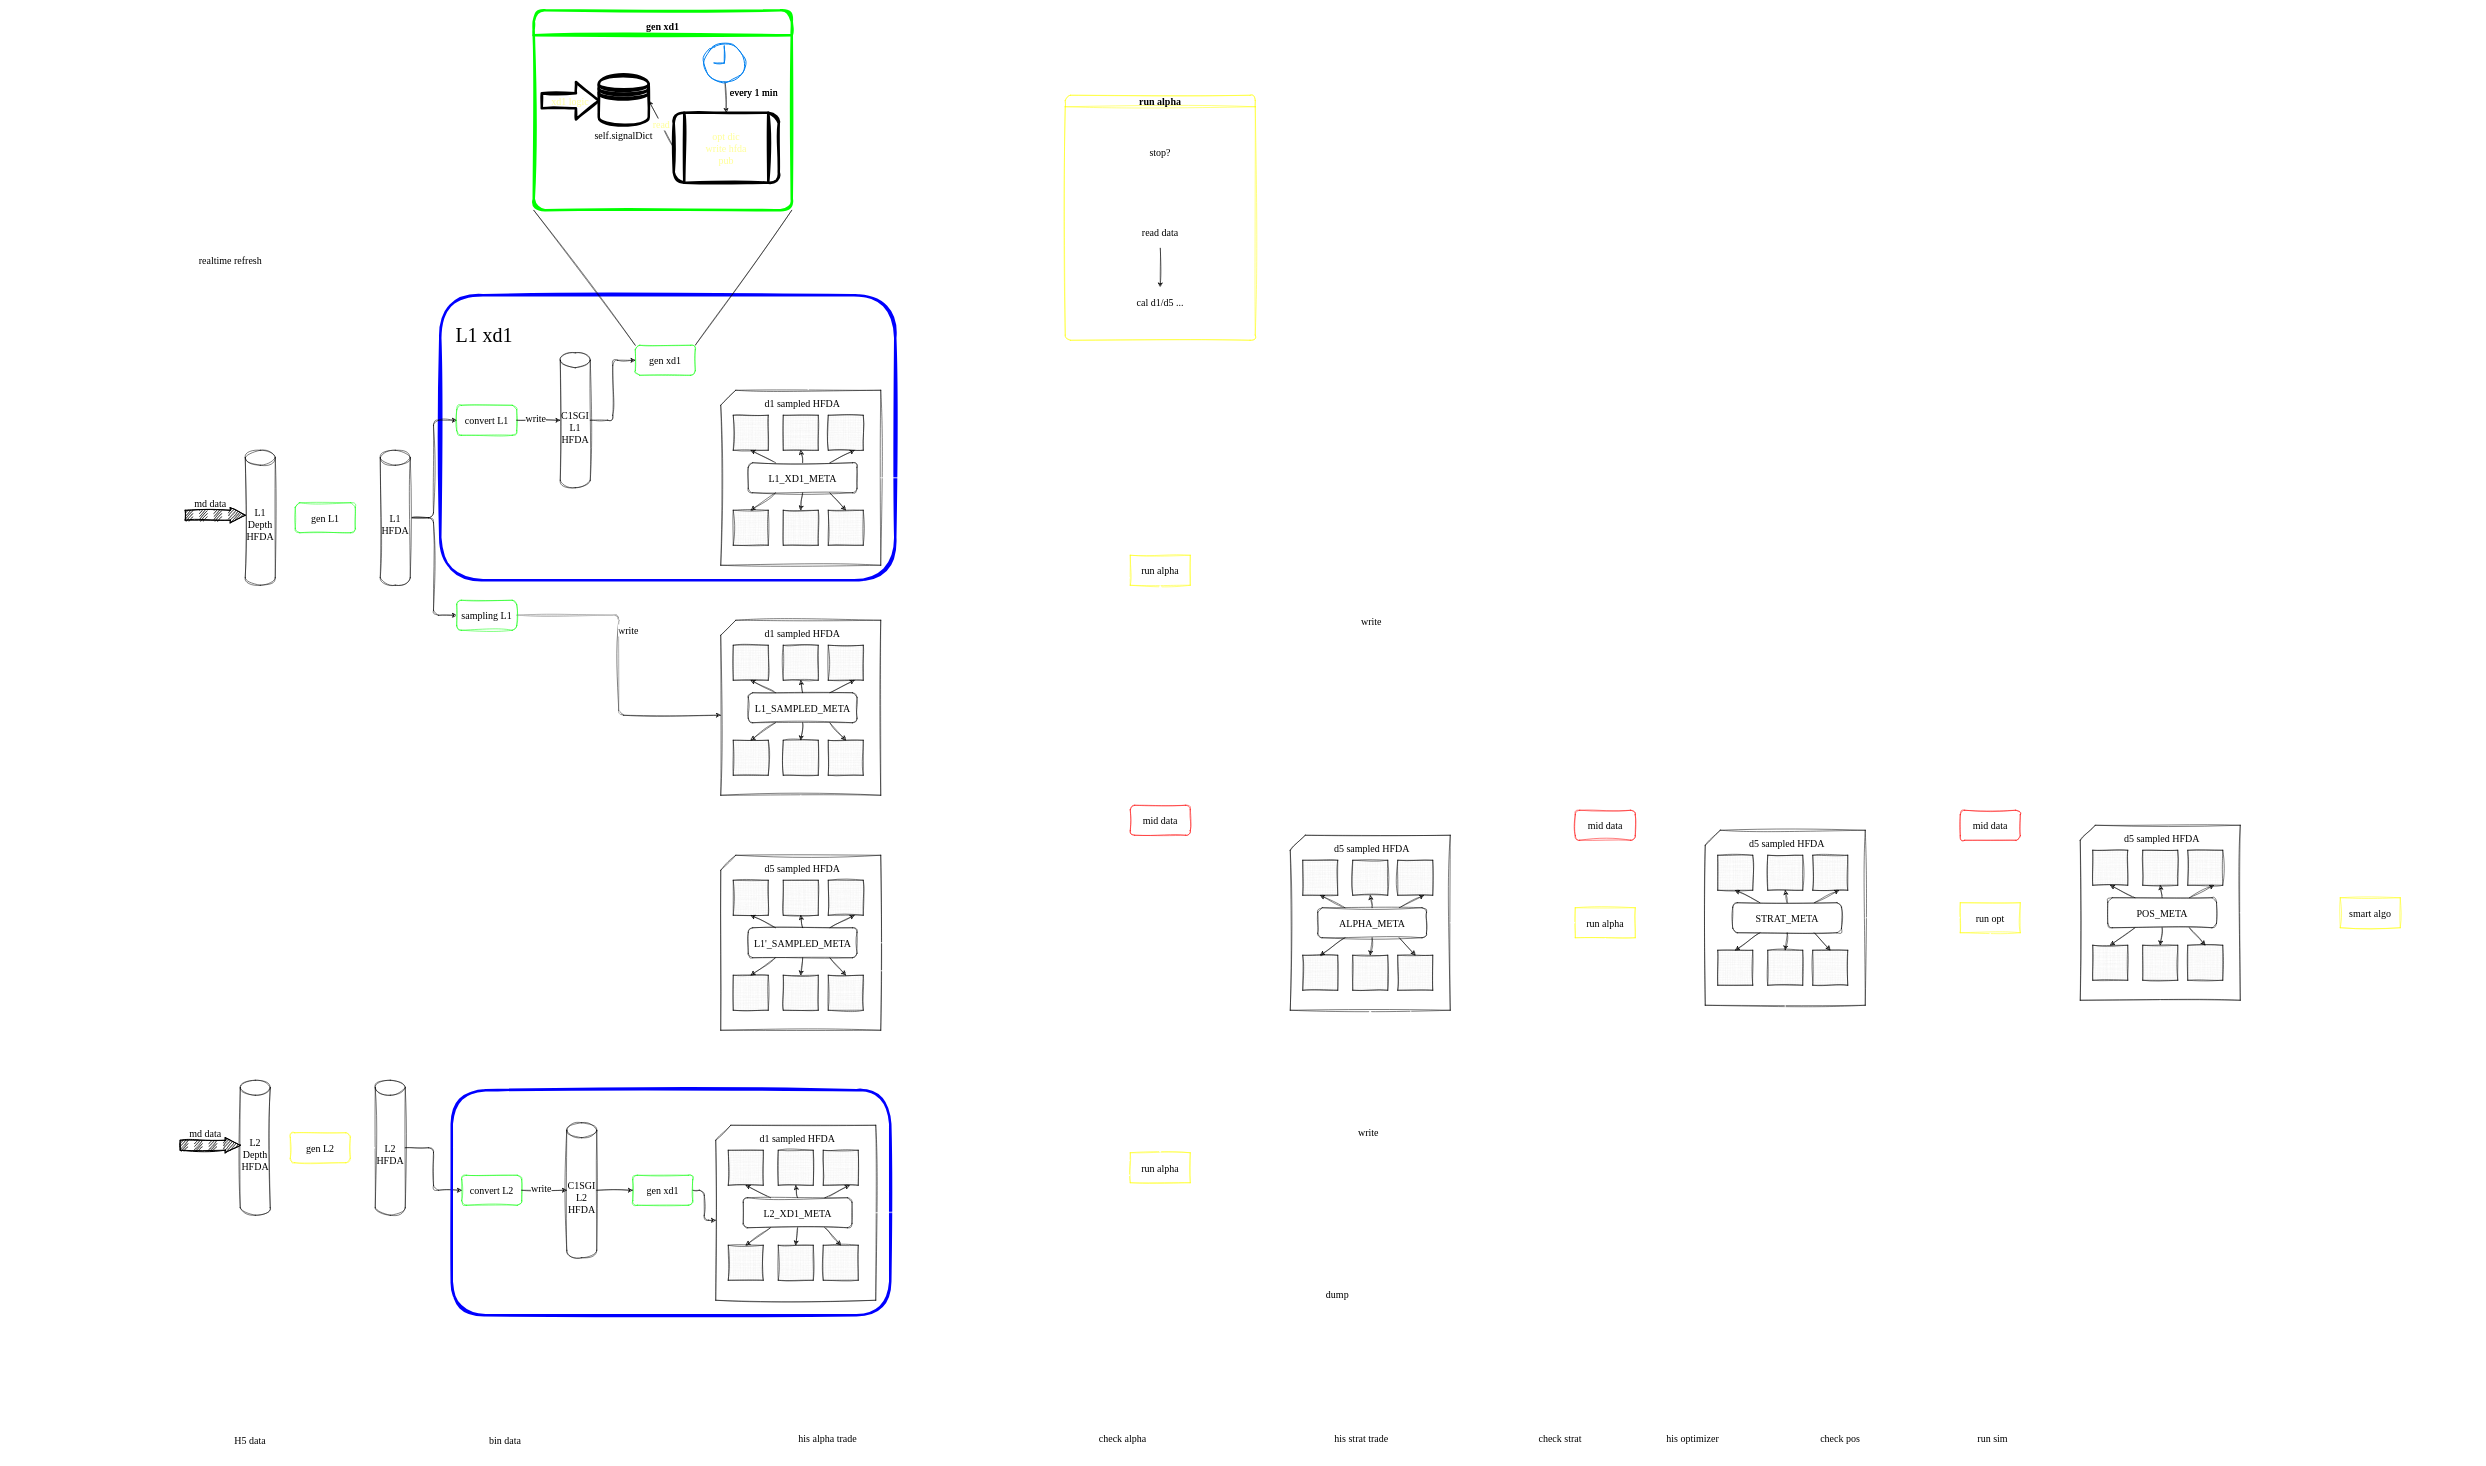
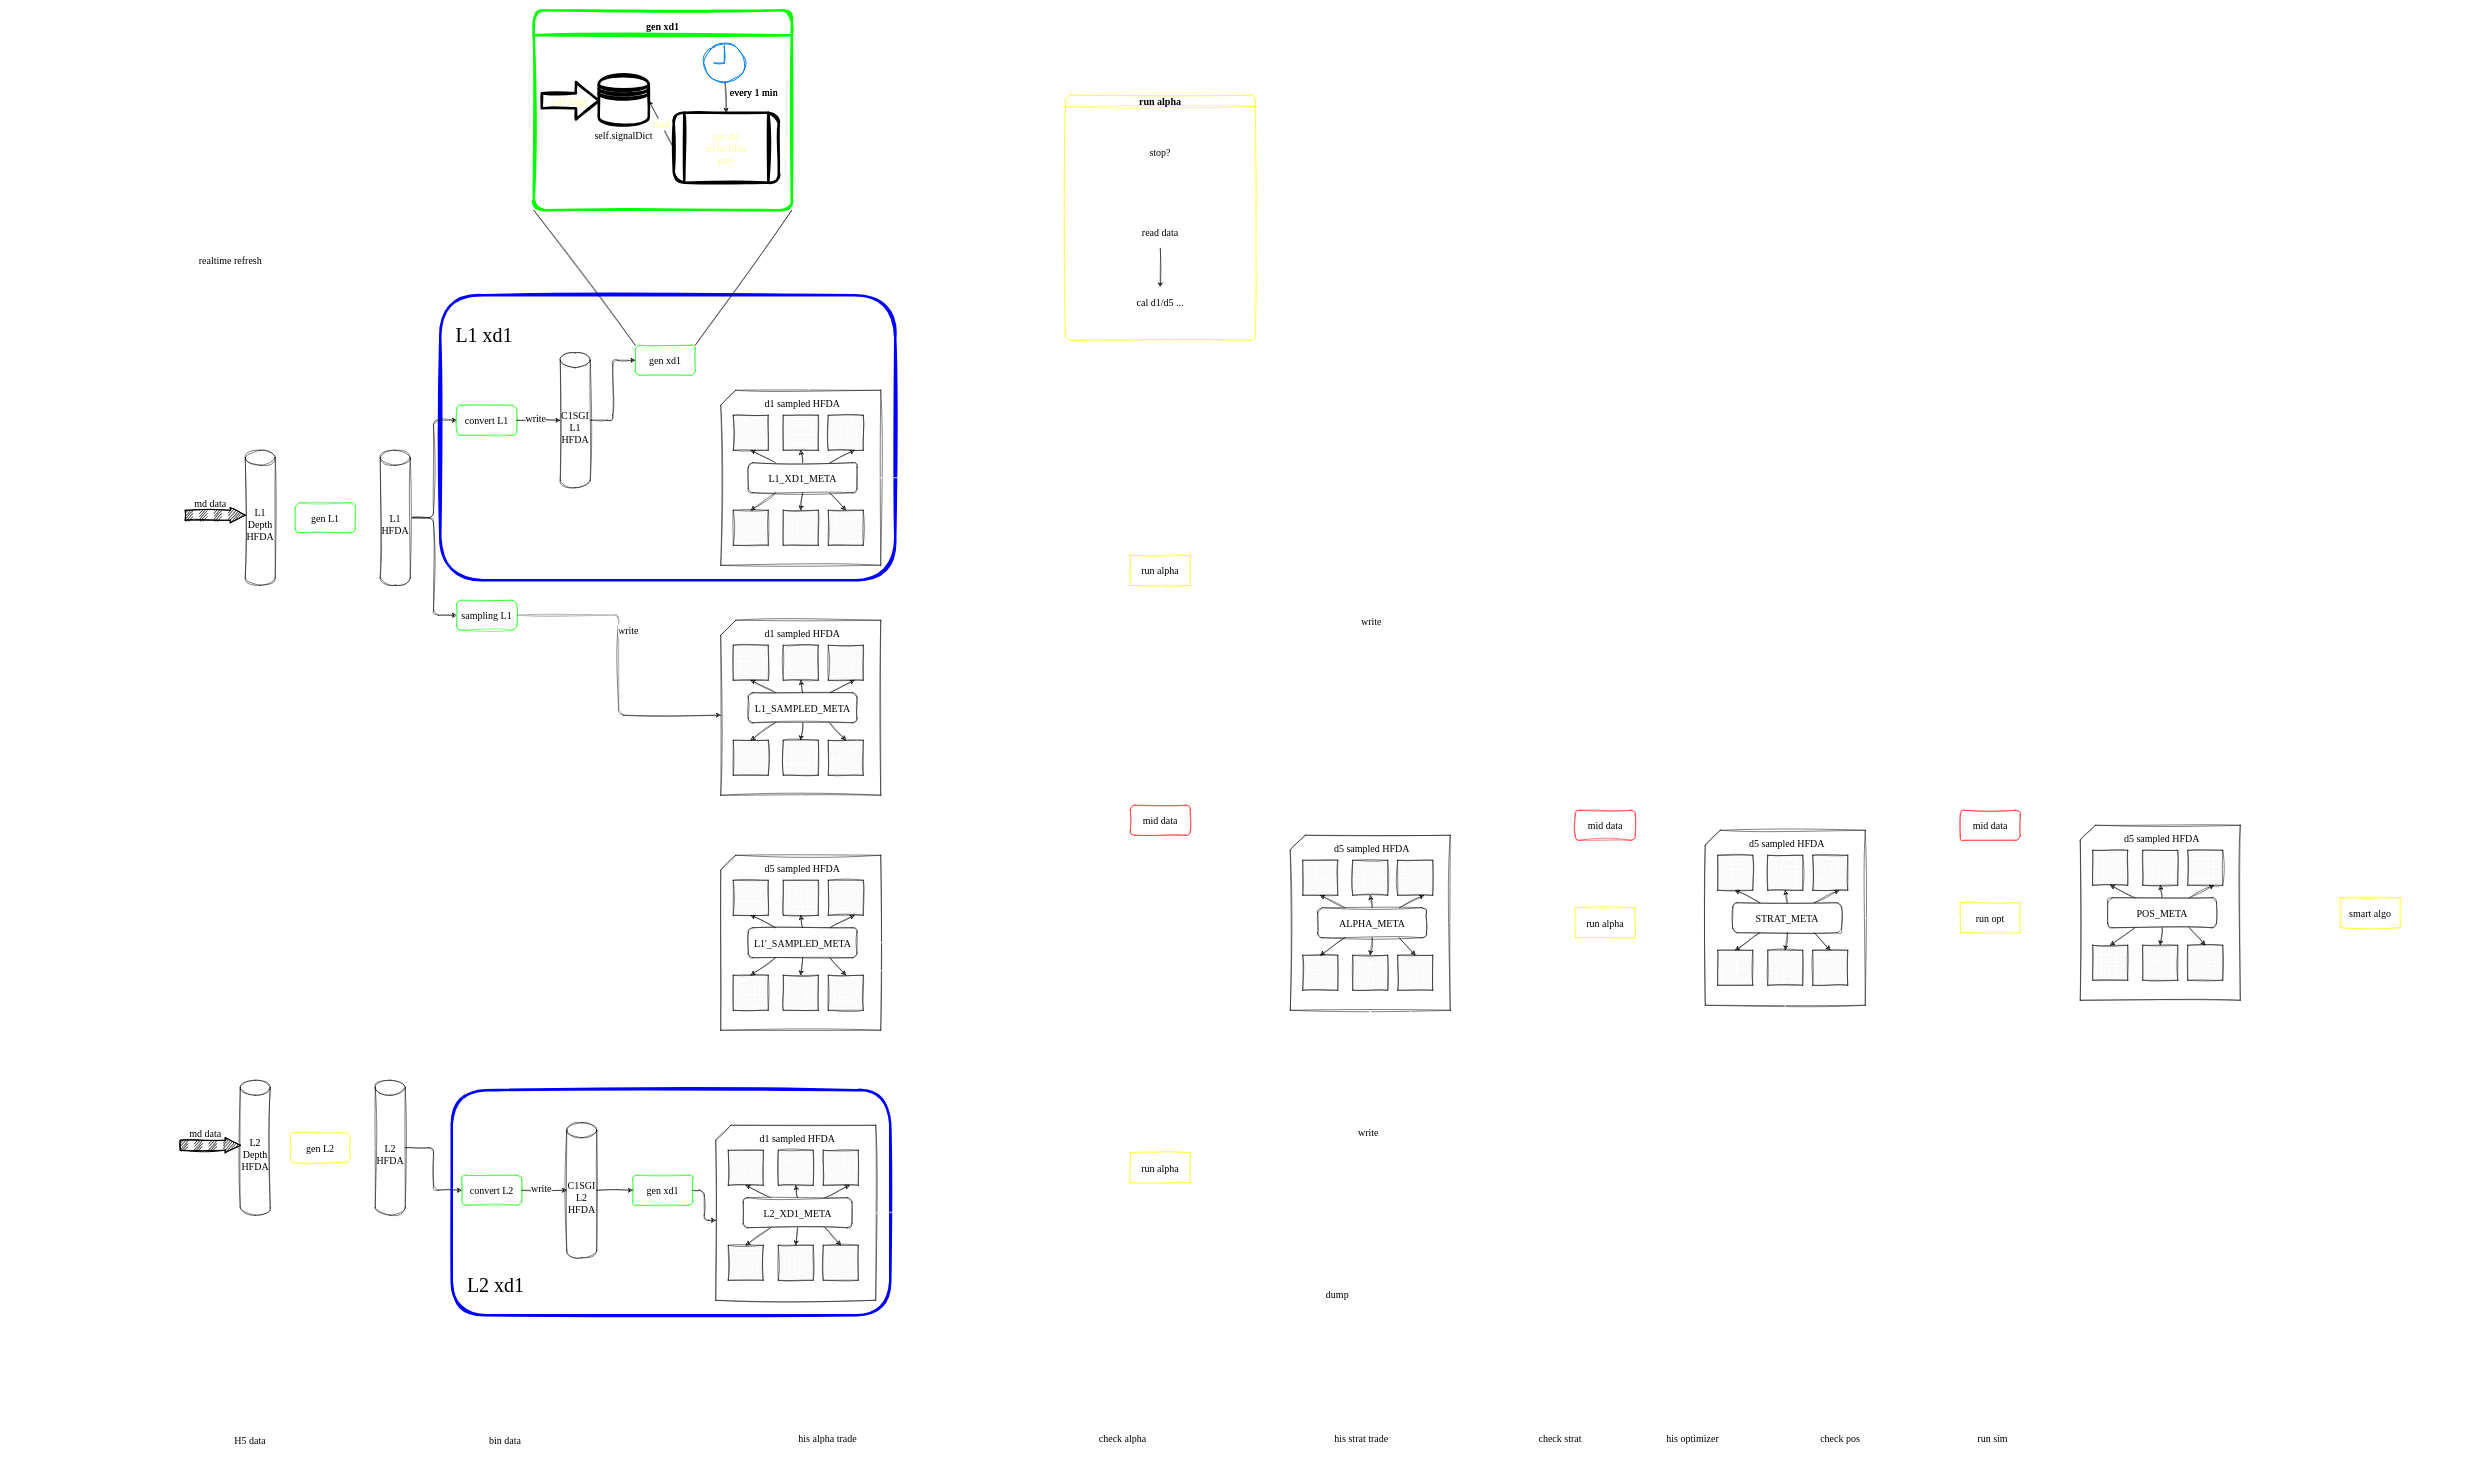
node "L2 xd1": added
